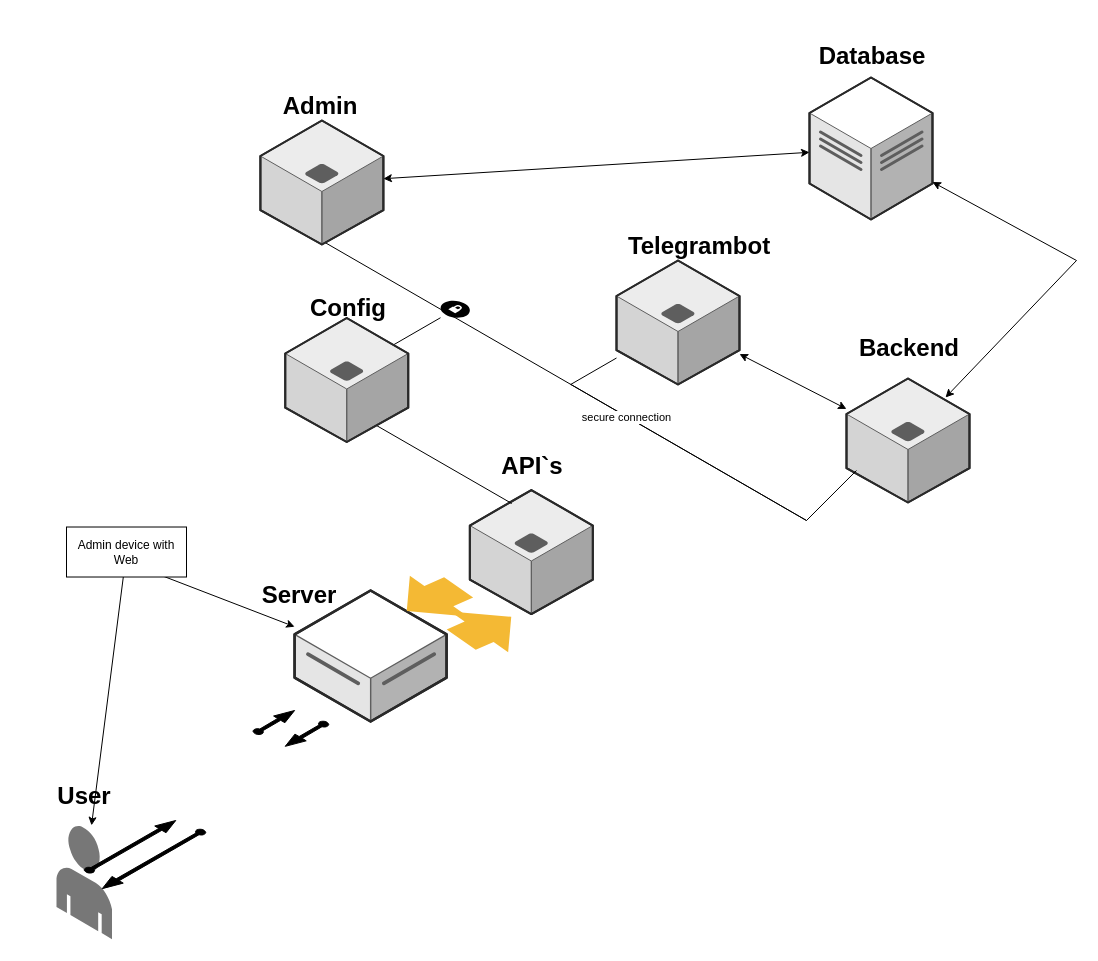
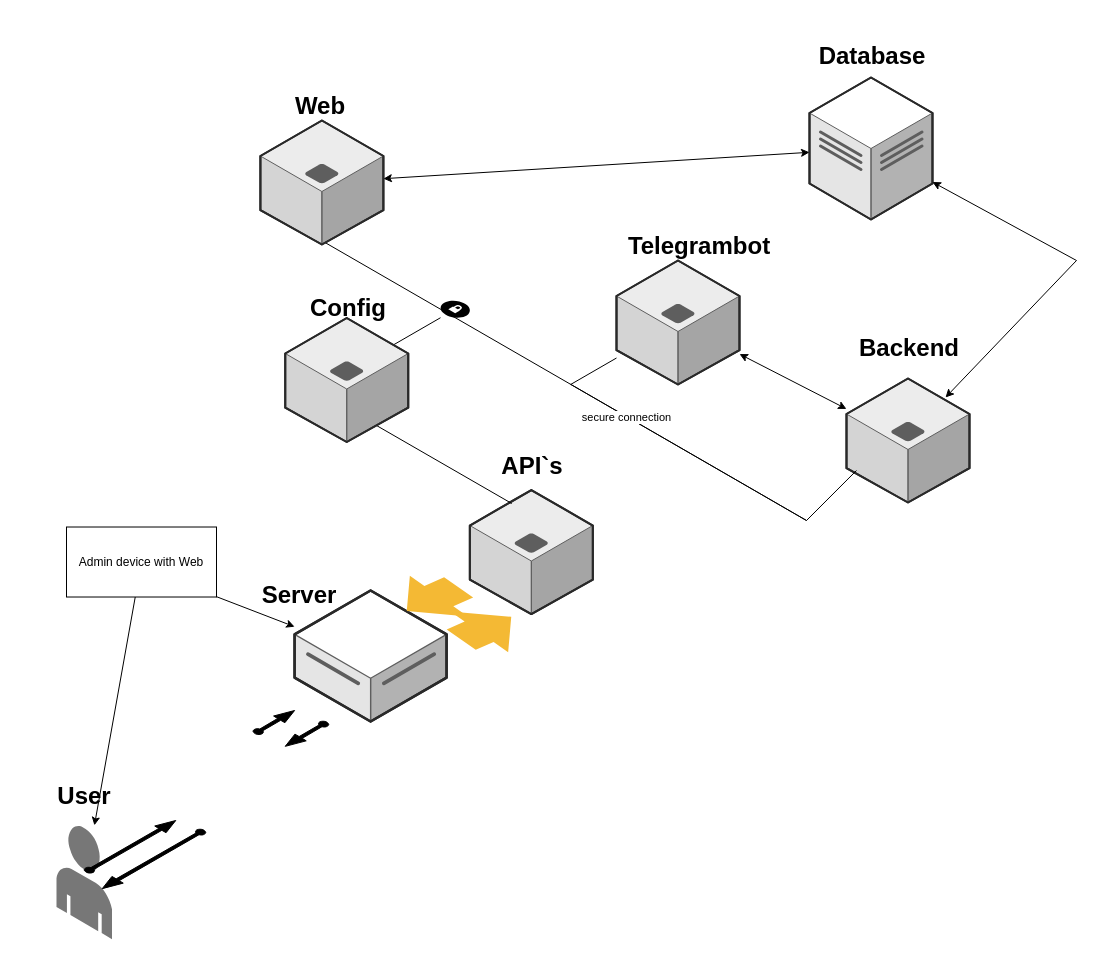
node "Admin": label "Admin" -> "Web"
node "Admin device with Web": size 120x50 -> 150x70
